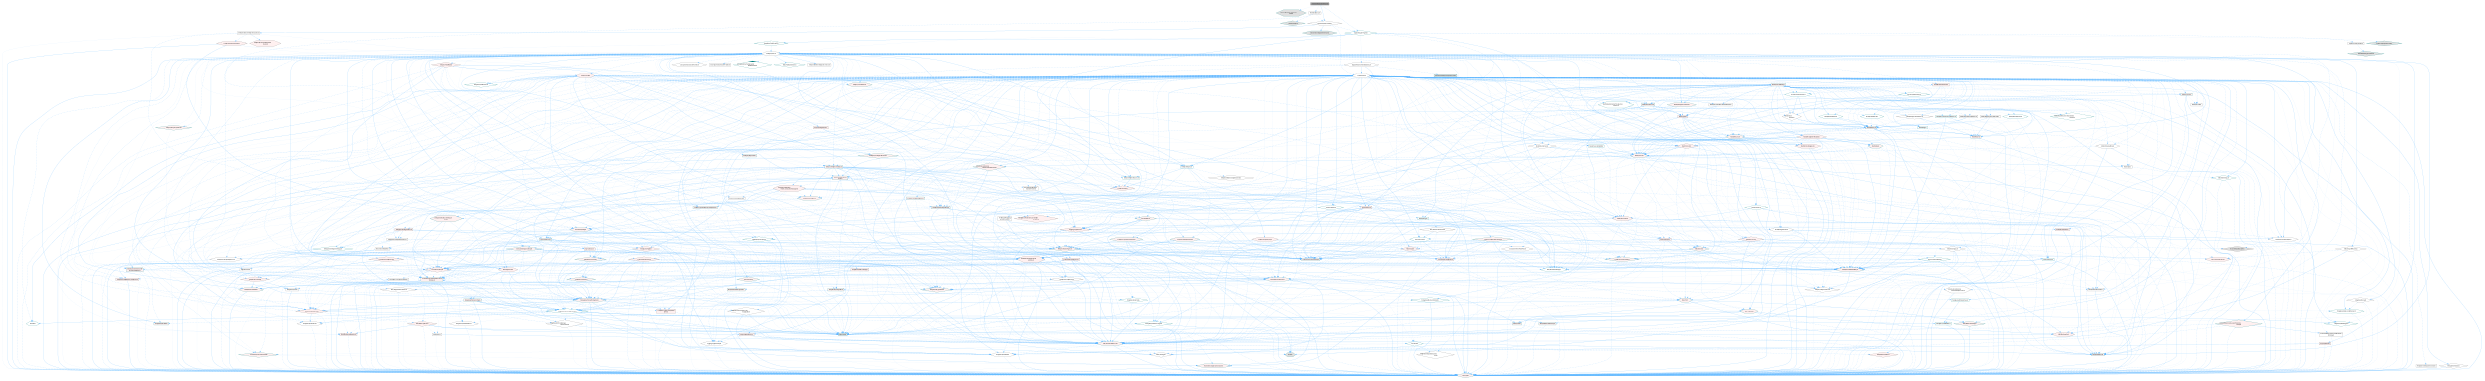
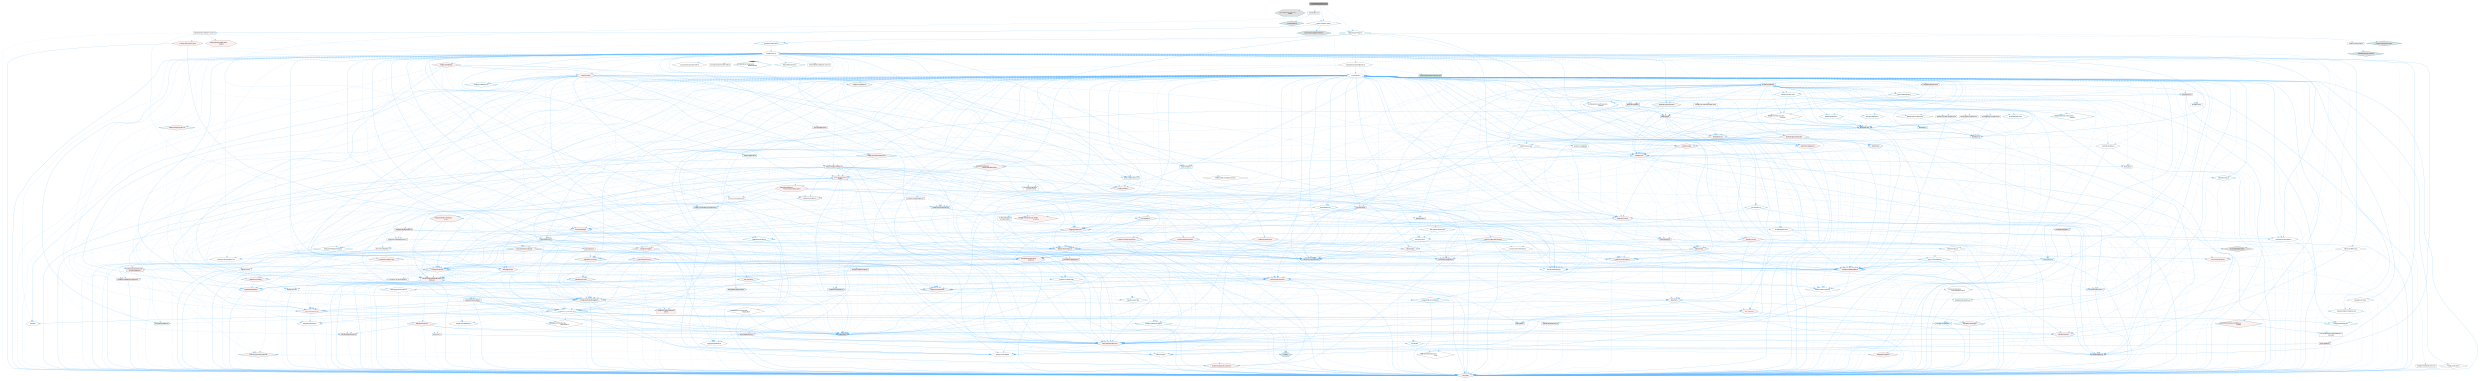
node "Math/Chaos Matrix.h": label "Math/Chaos Matrix.h" -> "Math/RotationTranslation Matrix.h"
